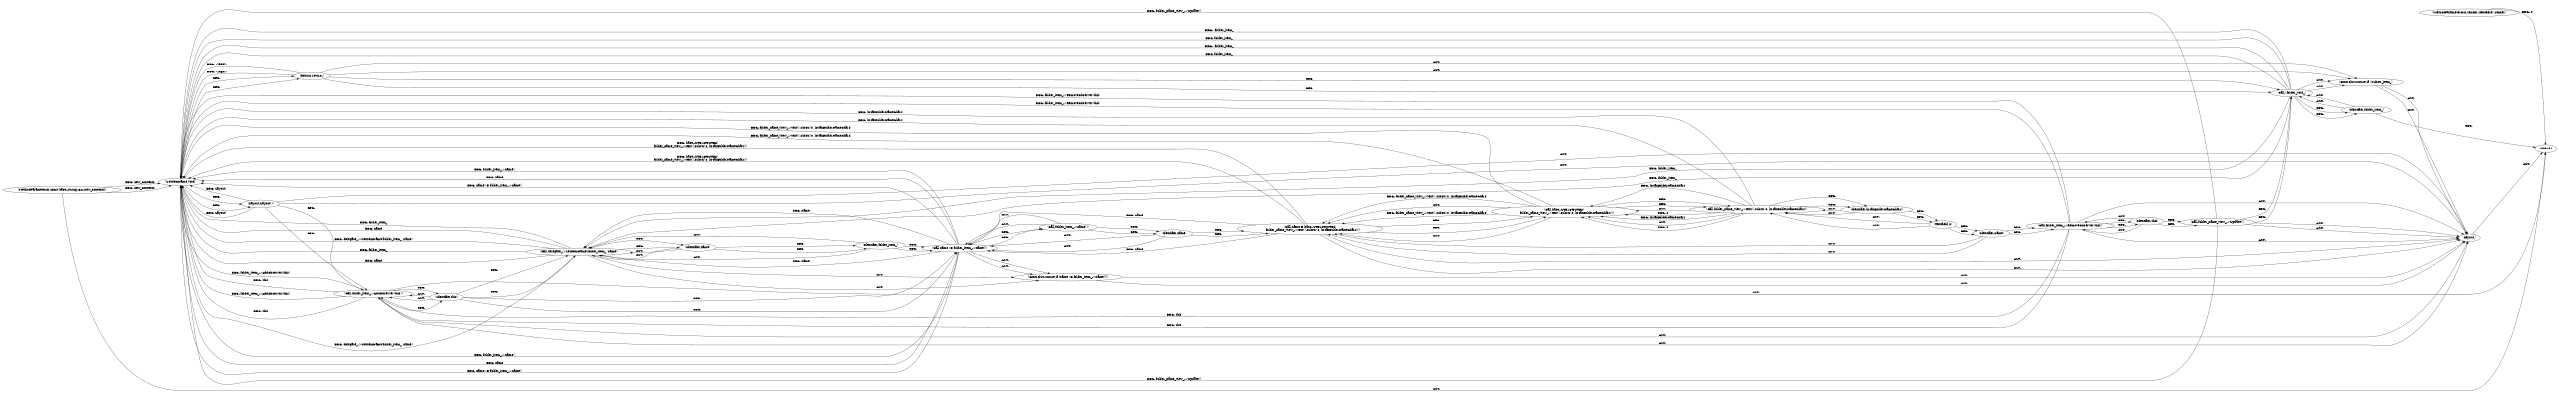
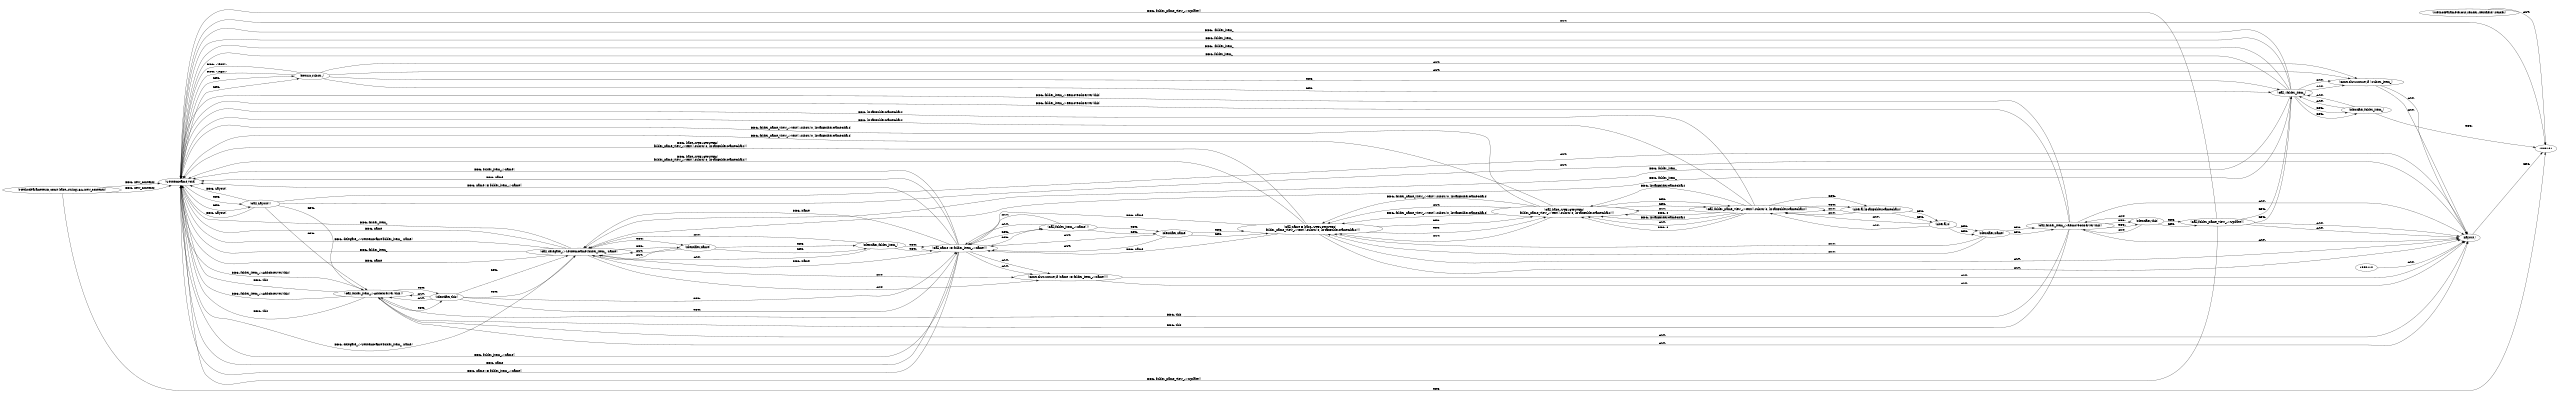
edge "(MethodParameterOut,sender::Textfield* sender)" -> "1080101": label "DDG: 0" -> "AST: "
node "(Return,return;)": label "(Return,return;)" -> "(Return,substr;)"
node "(Call,!folder_void_)": label "(Call,!folder_void_)" -> "(Call,!folder_item_)"
edge "(Layout,)" -> "1080101": label "AST: " -> "CFG: "
node "(Layout,Layout())": label "(Layout,Layout())" -> "(Call,Layout())"
node "(Identifier,kMaxFolderNameChars)": label "(Identifier,kMaxFolderNameChars)" -> "(Literal,kMaxFolderNameChars)"
node "(Textfield,0)": label "(Textfield,0)" -> "(Literal,0)"
node "1000112": added
edge "(Call,folder_item_->AddObserver(this))" -> "1080101": now "(SetItemName,void)" -> "1080101"
edge "(MethodParameterIn,const base::string16& new_contents)" -> "1080101": label "AST: " -> "CFG: "
